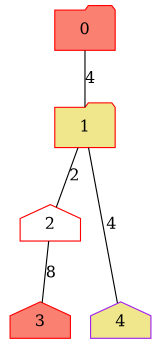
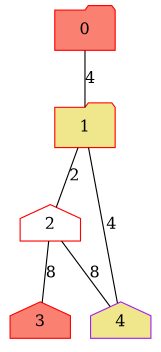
edge "2" -- "4": added, label "8"
